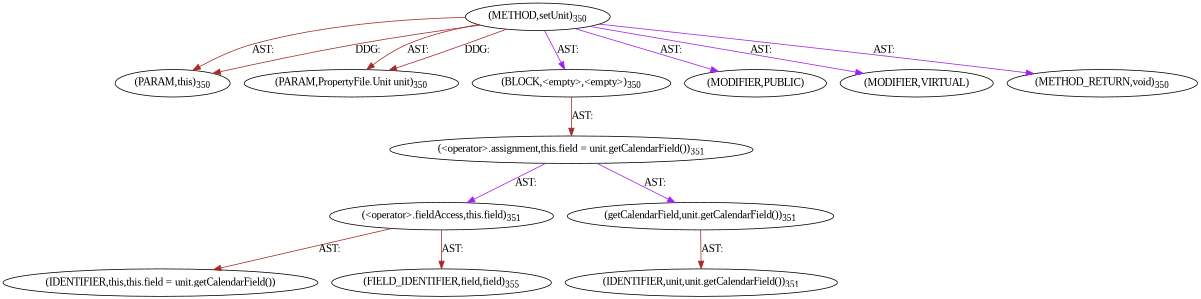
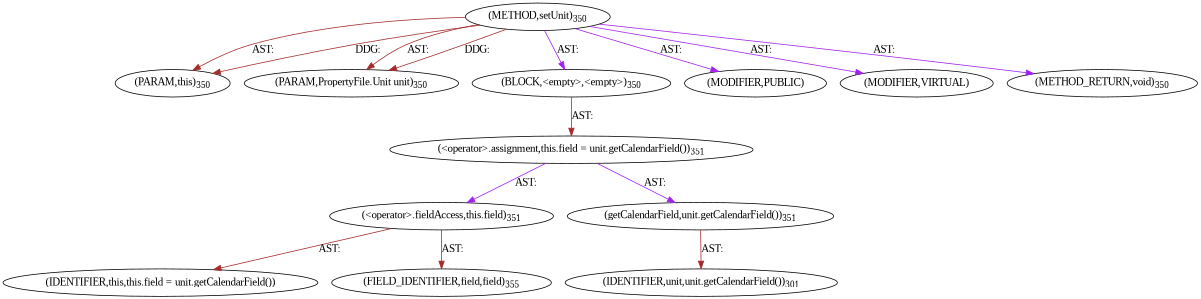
node "(IDENTIFIER,unit,unit.getCalendarField())": text "351" -> "301"
